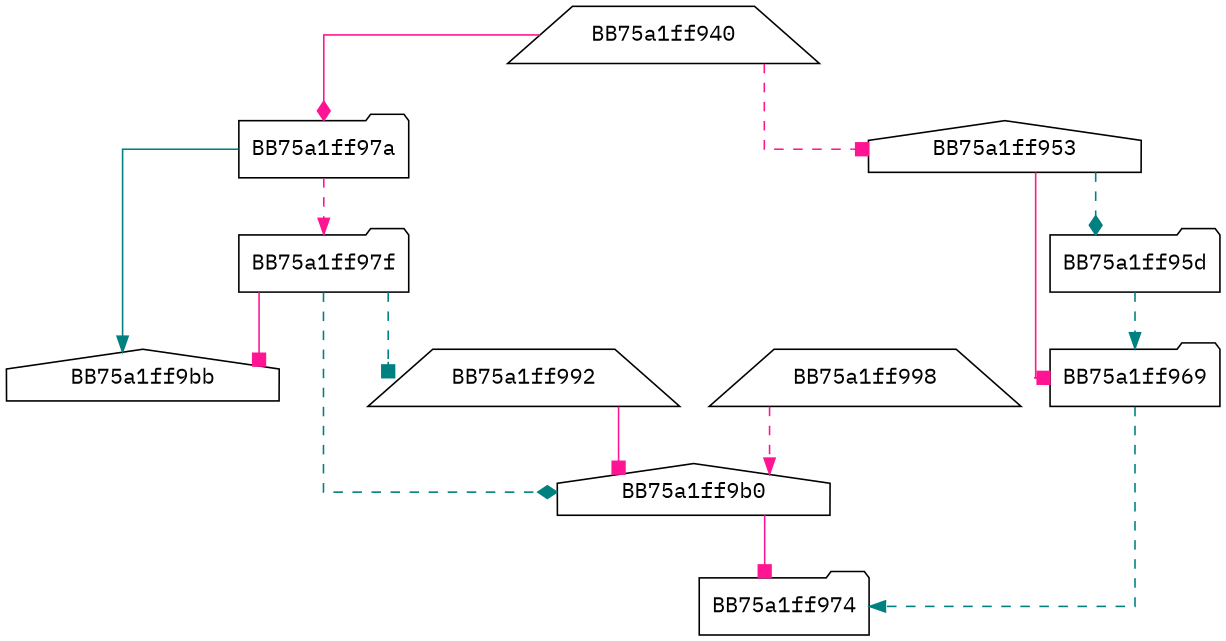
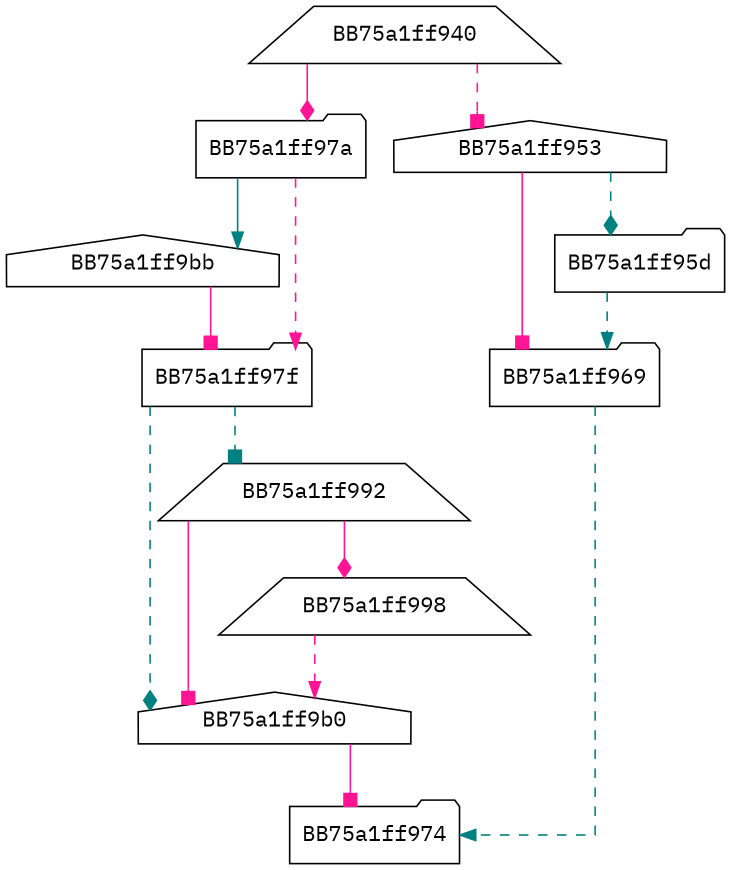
edge "BB75a1ff97f" -> "BB75a1ff9bb": reversed
edge "BB75a1ff992" -> "BB75a1ff998": added
